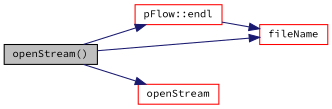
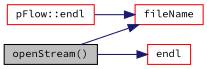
edge "openStream()" -> "pFlow::endl": removed
node "openStream": label "openStream" -> "endl"
